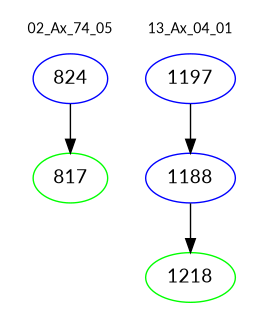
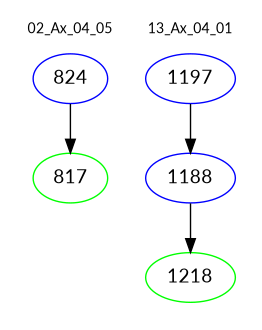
cluster "02_Ax_74_05": label "02_Ax_74_05" -> "02_Ax_04_05"
